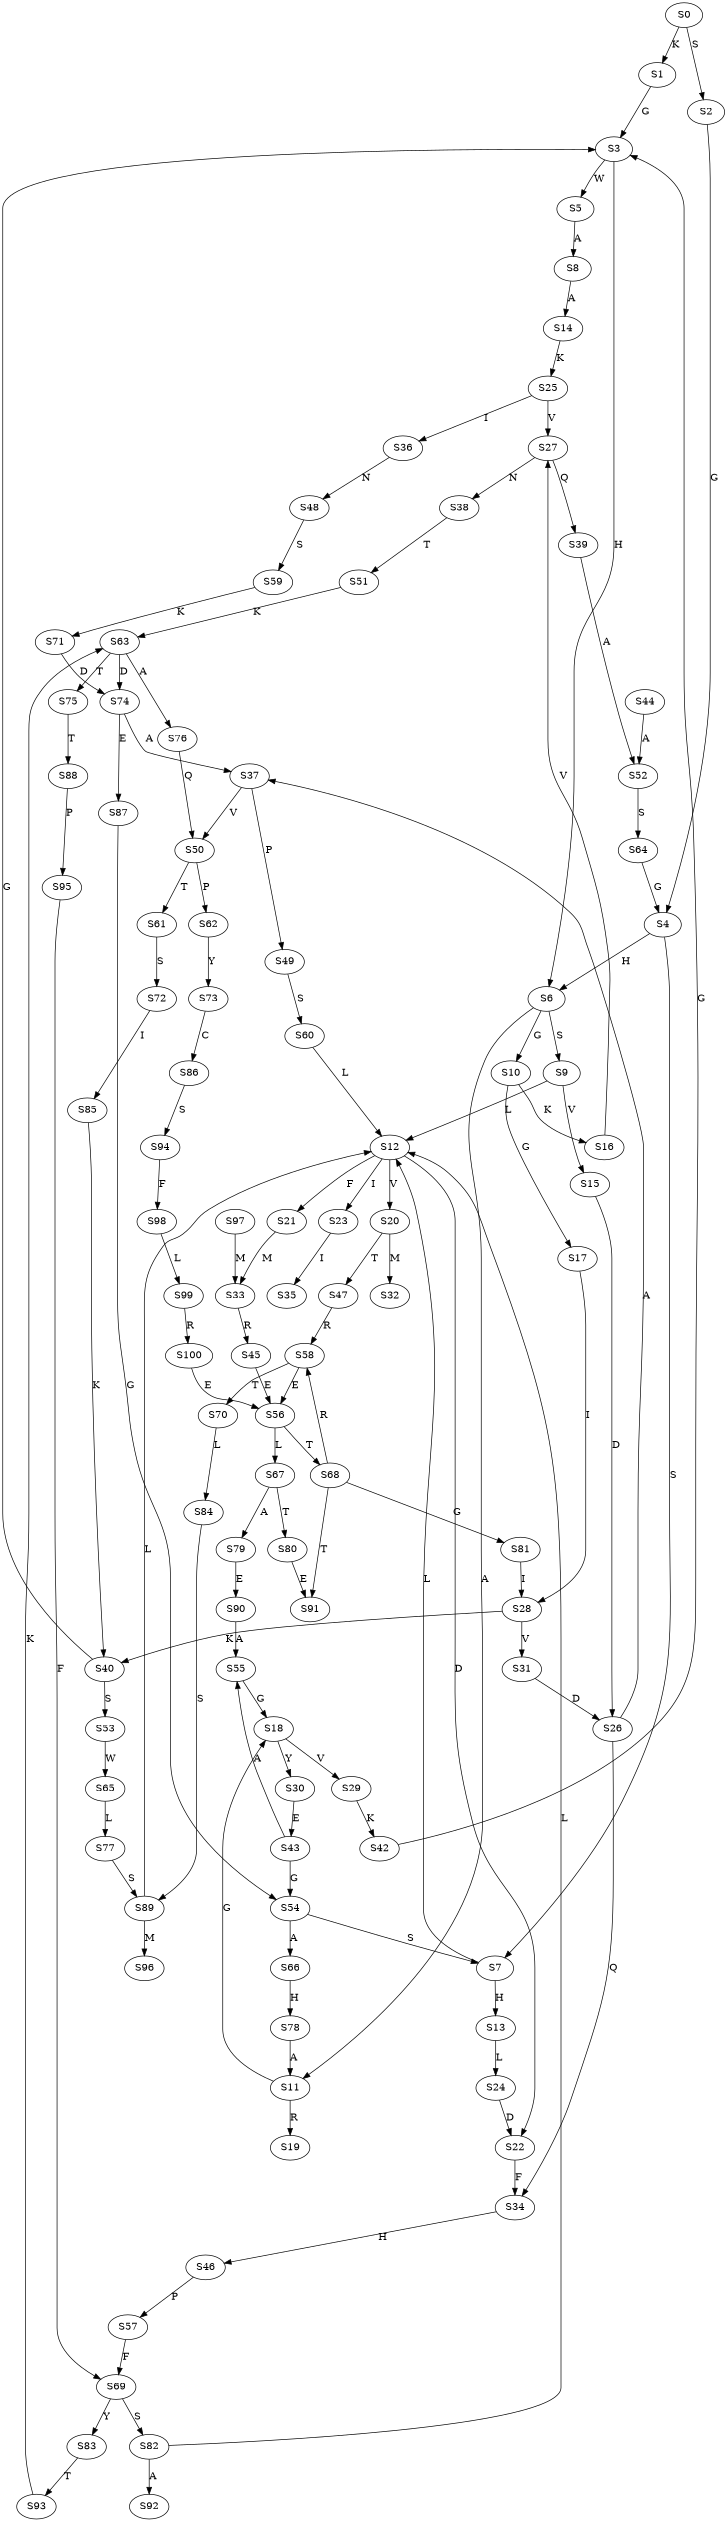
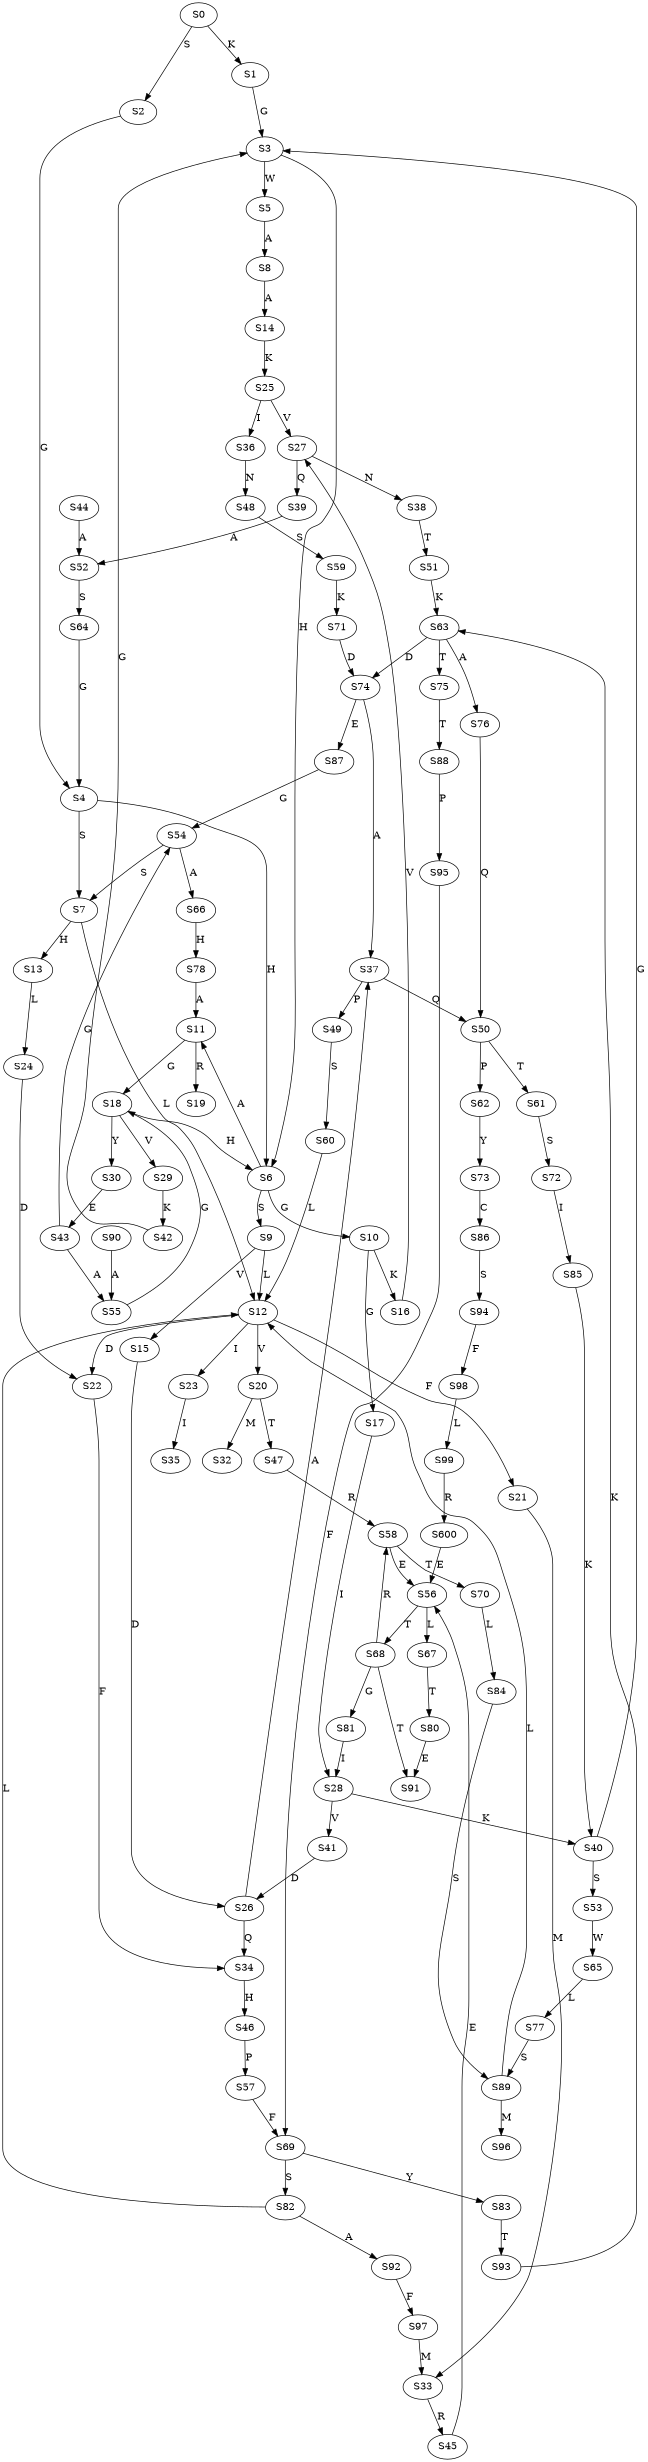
edge "S37" -> "S50": label "V" -> "Q"
edge "S18" -> "S6": added, label "H"
node "S100": label "S100" -> "S600"
node "S79": removed
node "S31": label "S31" -> "S41"
edge "S92" -> "S97": added, label "F"
